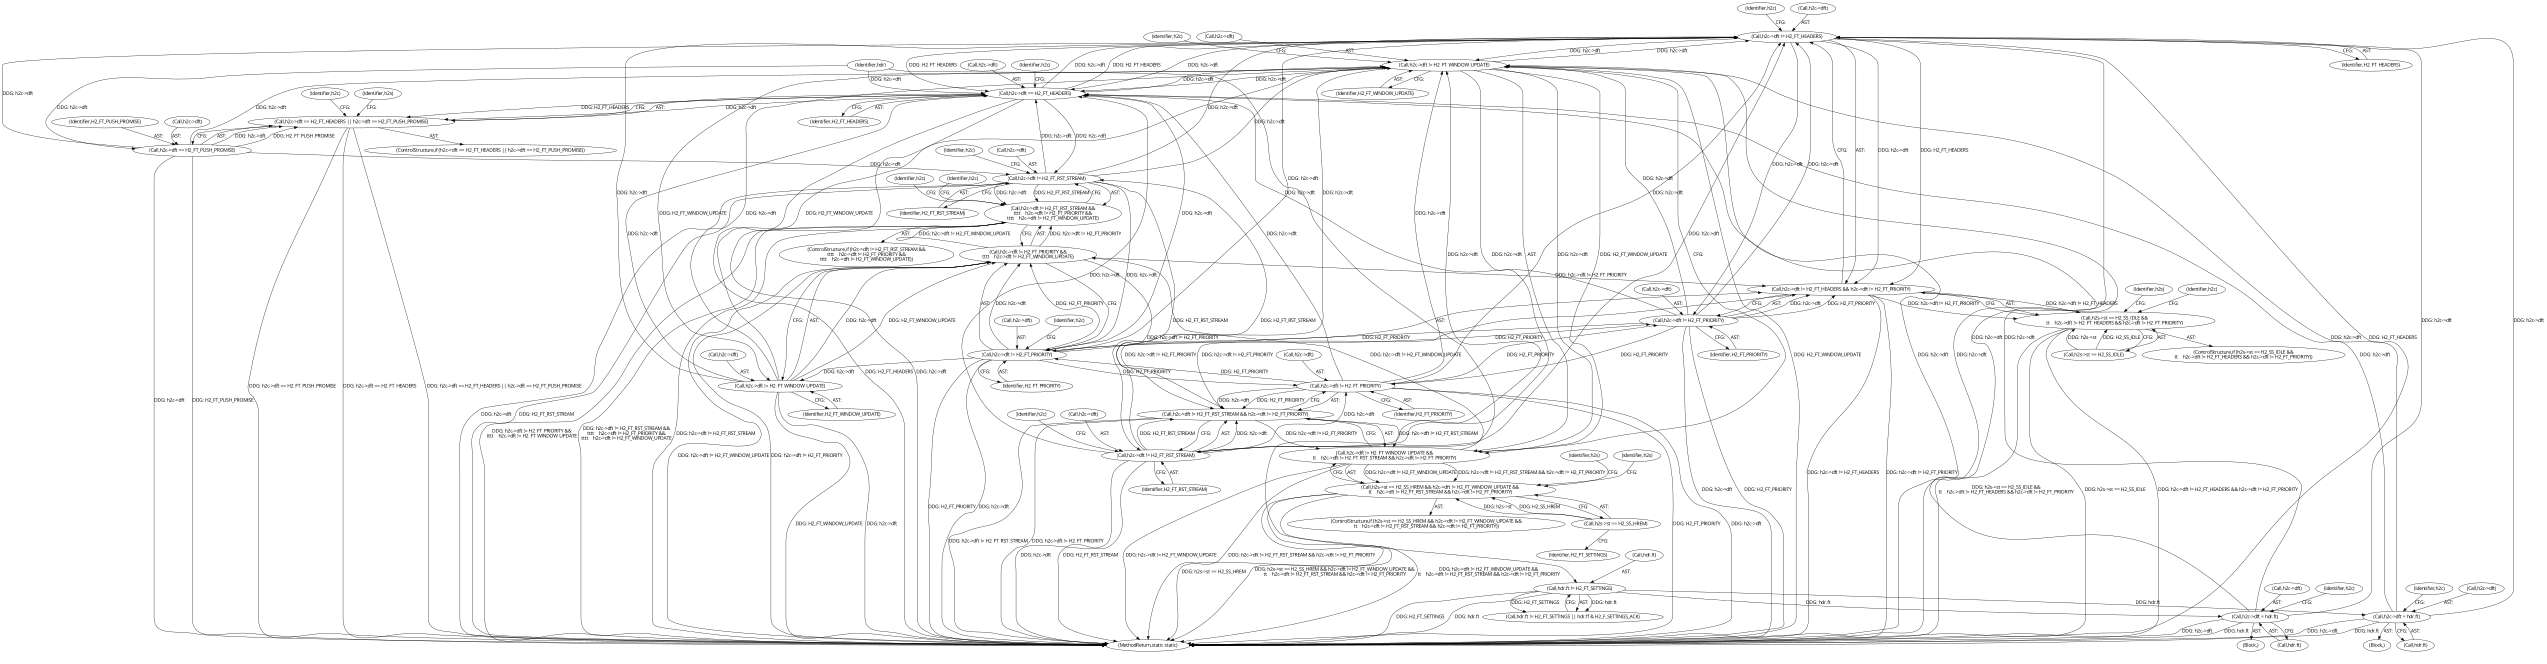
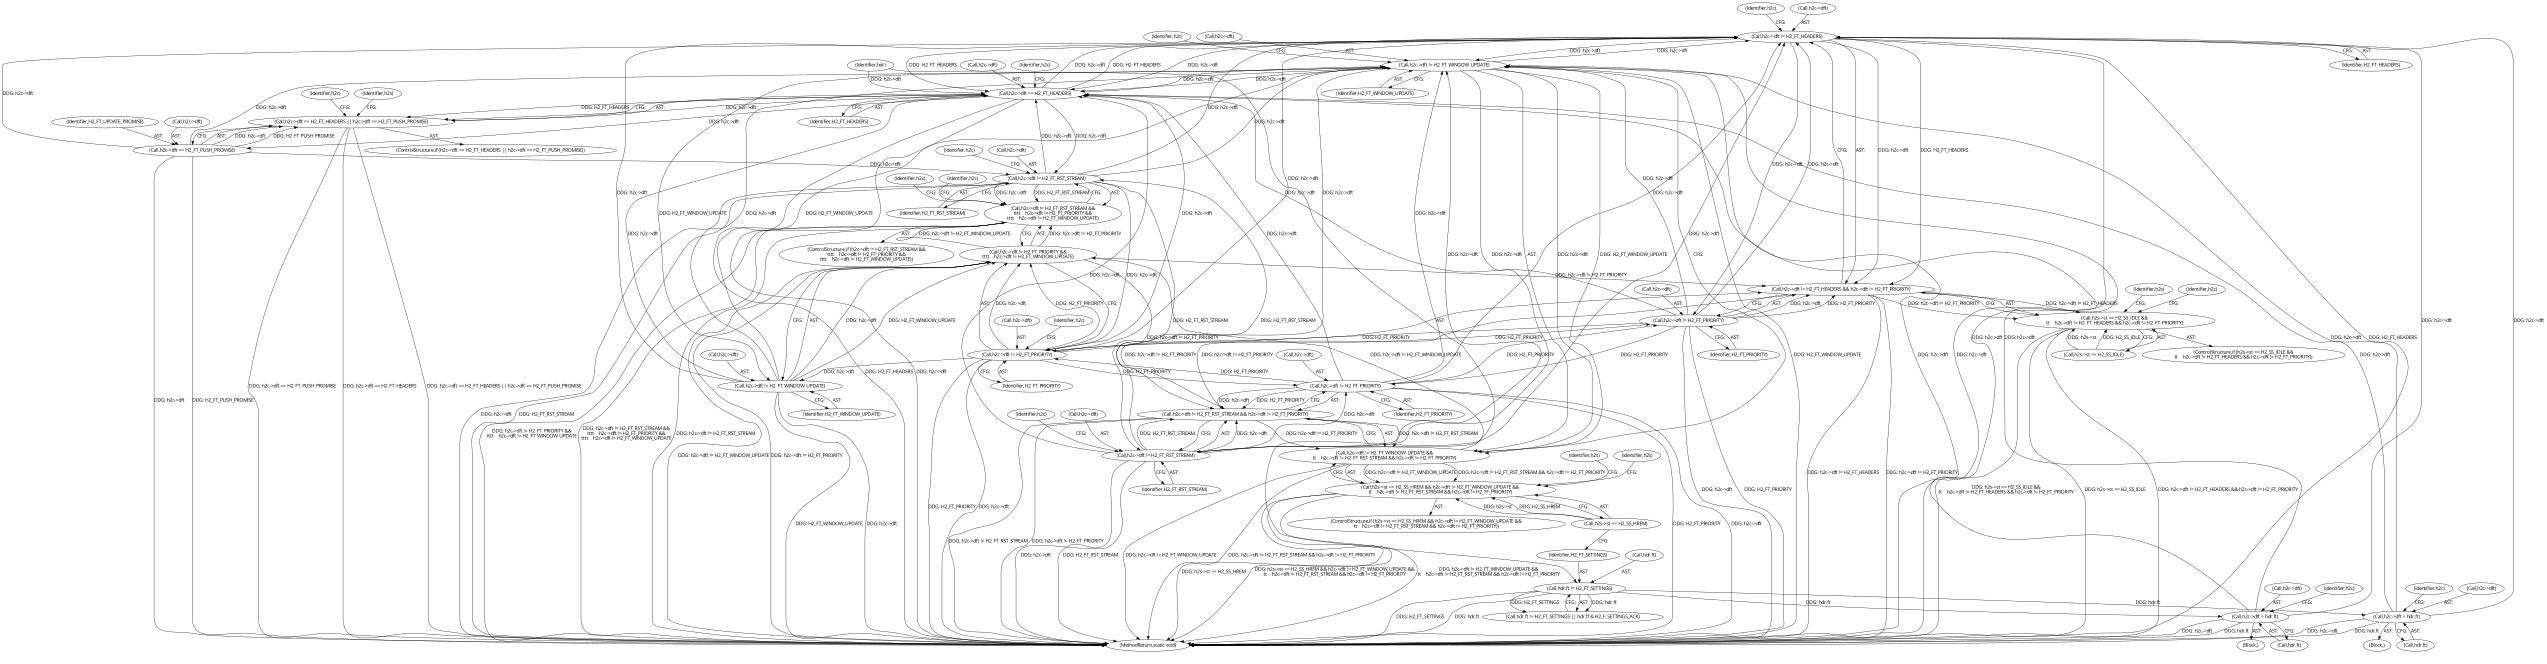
edge "(Identifier,hdr)" -> "(Call,h2c->dft == H2_FT_PUSH_PROMISE)": now "(Call,h2c->dft == H2_FT_HEADERS)" -> "(Call,h2c->dft == H2_FT_PUSH_PROMISE)"
node "(Identifier,H2_FT_PUSH_PROMISE)": label "(Identifier,H2_FT_PUSH_PROMISE)" -> "(Identifier,H2_FT_UPDATE_PROMISE)"
edge "(Identifier,H2_FT_SETTINGS)" -> "(Call,hdr.ft != H2_FT_SETTINGS)": added, label "AST:"
node "(MethodReturn,static static)": label "(MethodReturn,static static)" -> "(MethodReturn,static void)"
